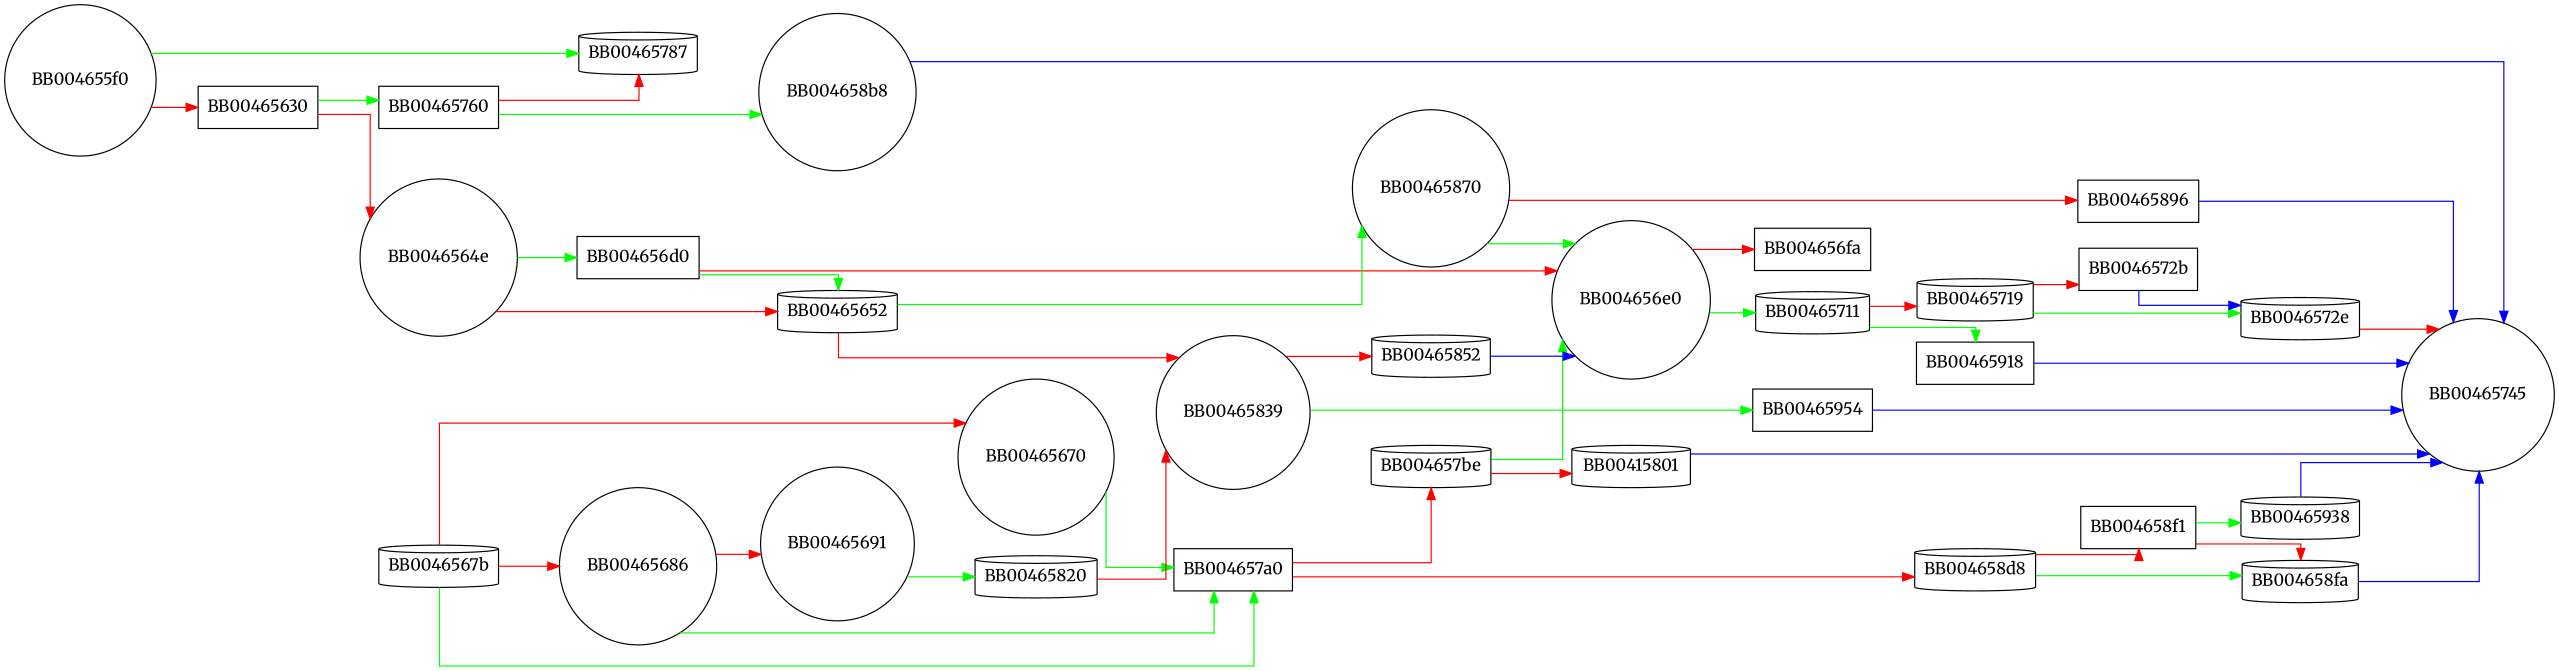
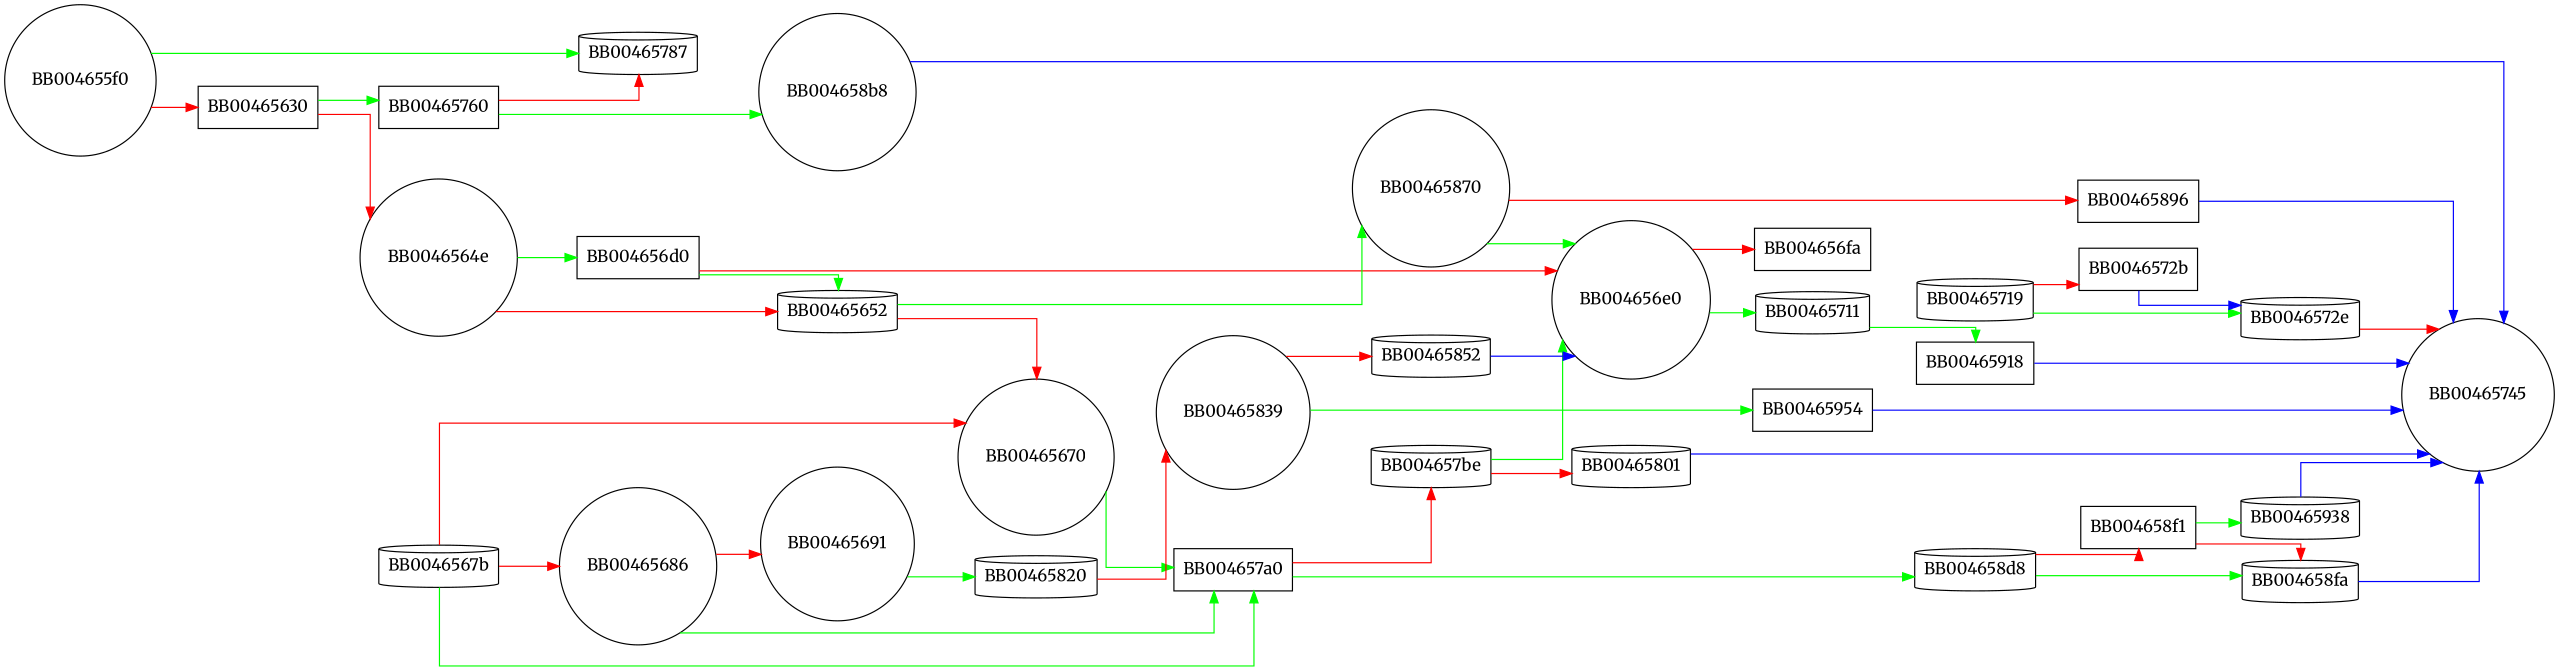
edge "BB00465711" -> "BB00465719": removed
edge "BB00465652" -> "BB00465839": now "BB00465652" -> "BB00465670"
node "BB00415801": label "BB00415801" -> "BB00465801"
edge "BB004657a0" -> "BB004658d8": color red -> green
